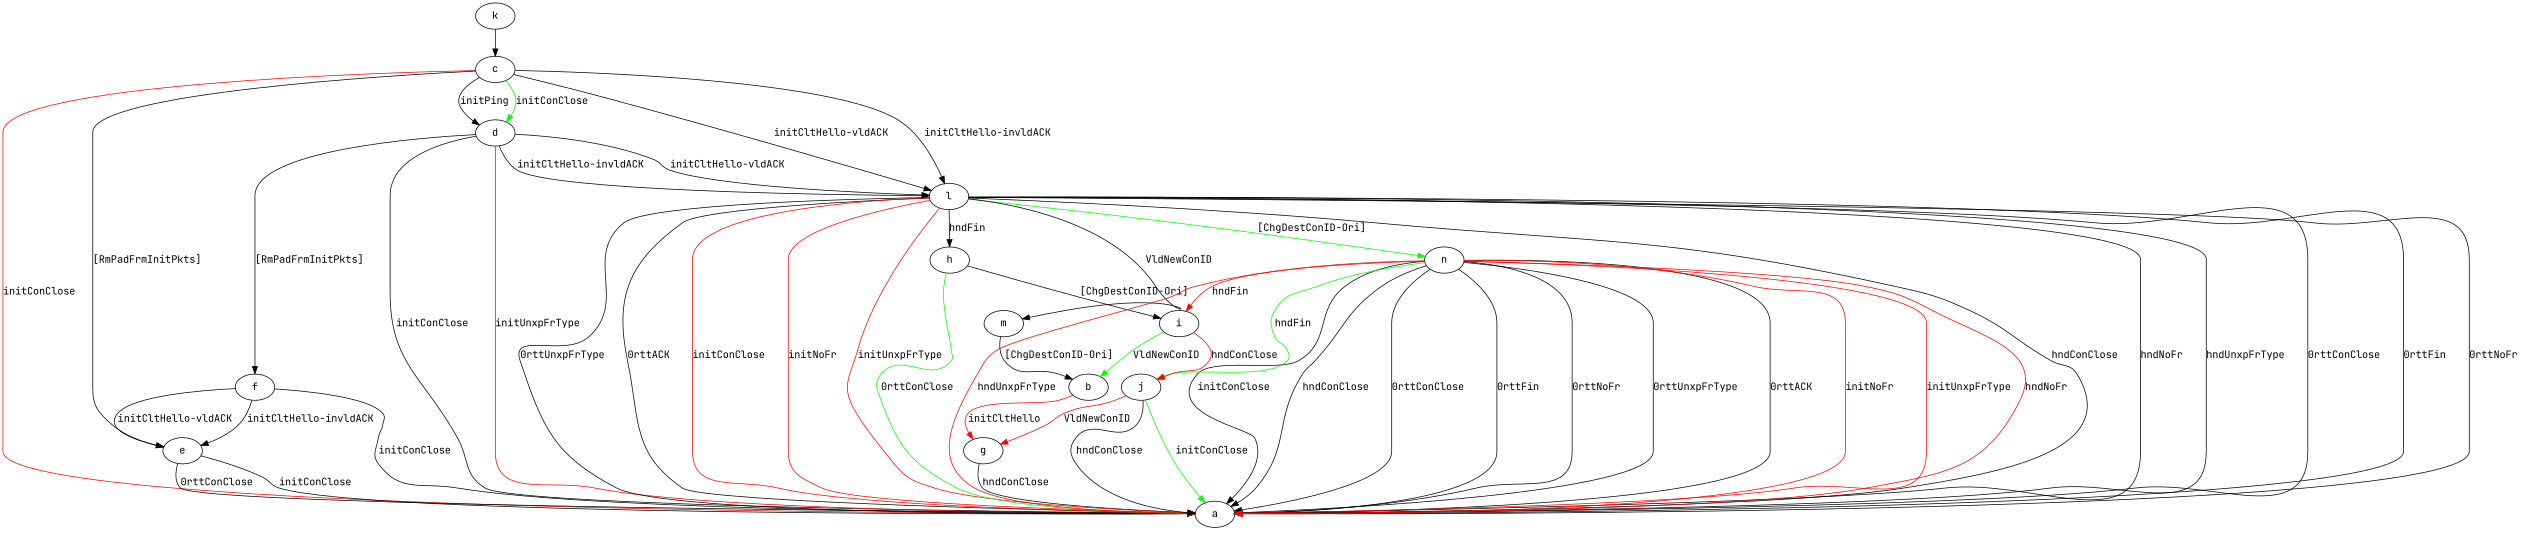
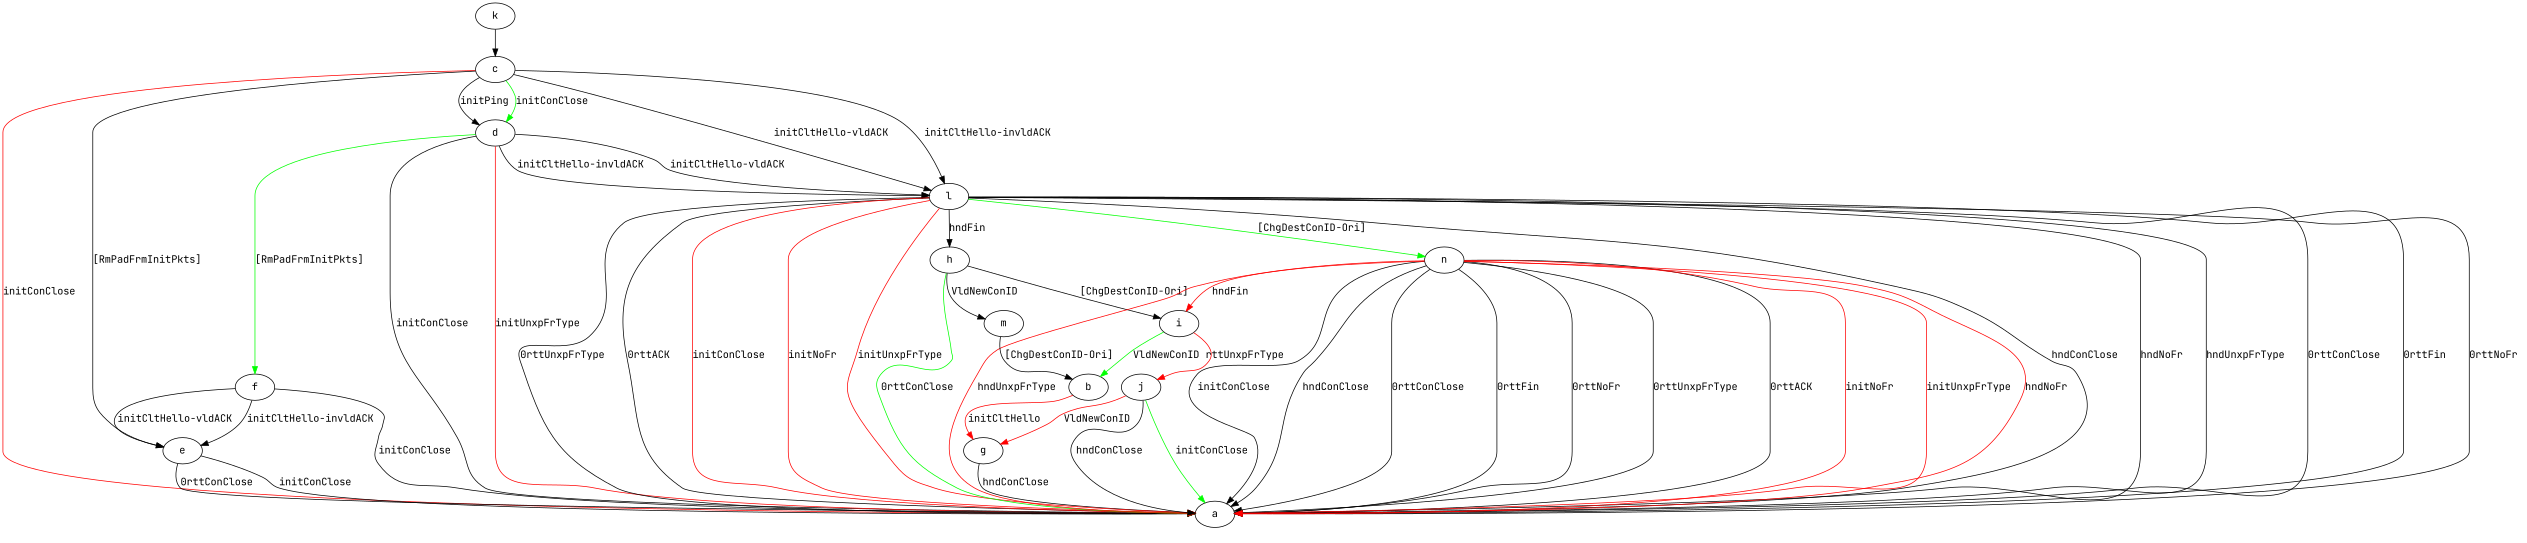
edge "d" -> "f": color black -> green
edge "l" -> "m": now "h" -> "m"
edge "n" -> "j": removed, label "hndFin"
edge "i" -> "j": label "hndConClose " -> "rttUnxpFrType "
